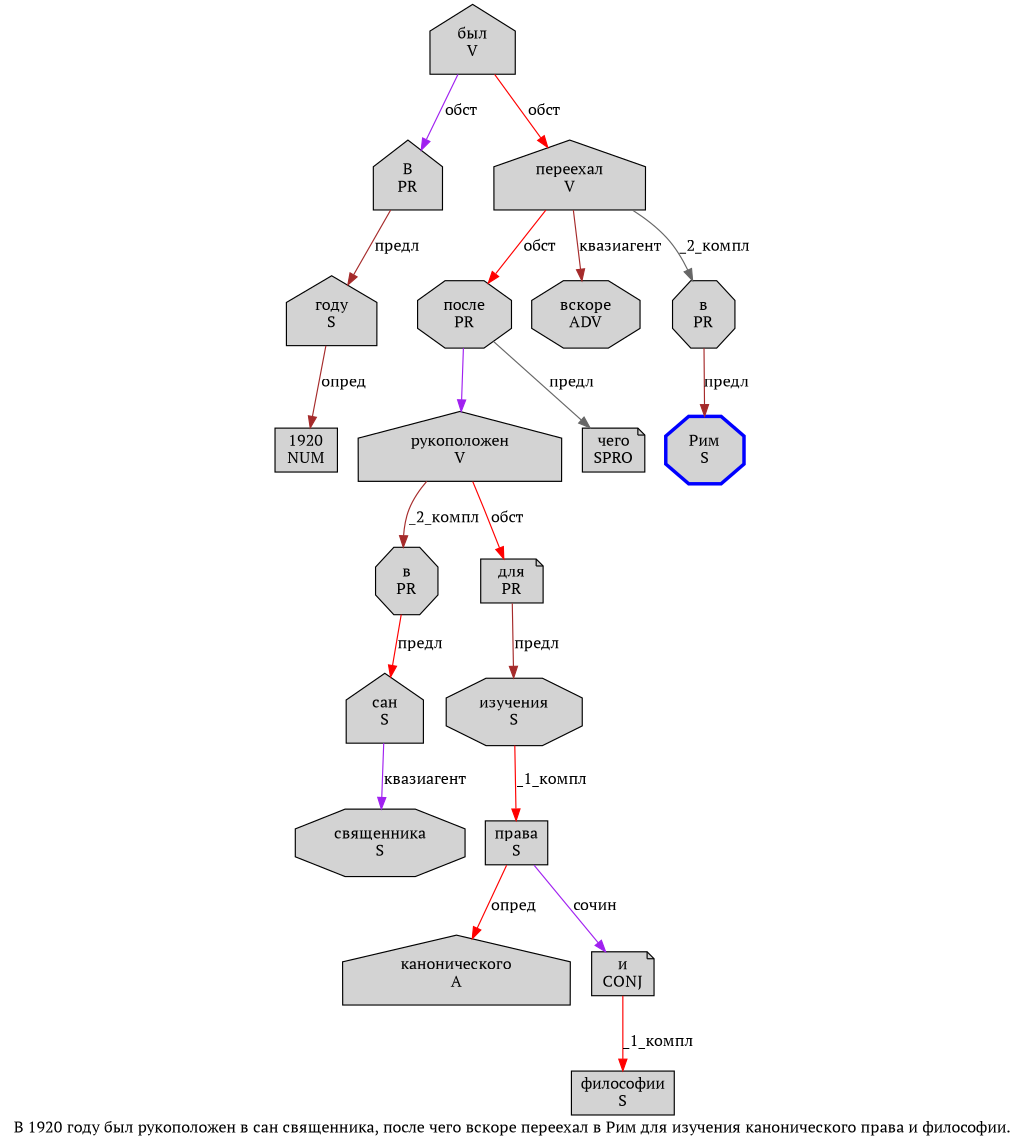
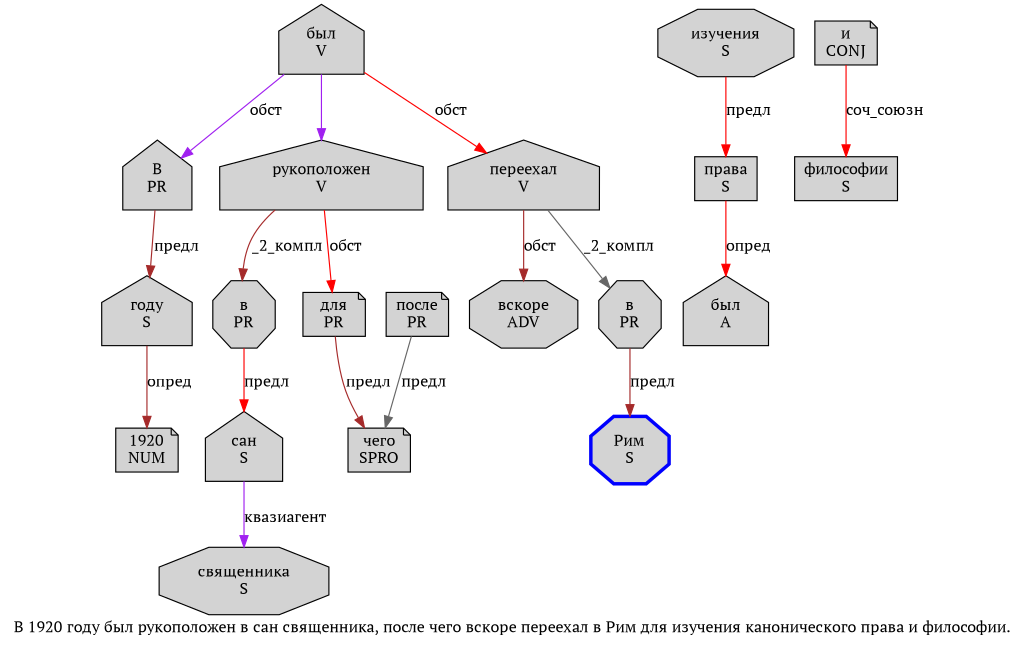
edge "переехал V" -> "после PR": removed, label "обст"
edge "переехал V" -> "вскоре ADV": label "квазиагент" -> "обст"
node "после PR": shape octagon -> note
edge "после PR" -> "рукоположен V": now "был V" -> "рукоположен V"
node "1920 NUM": shape box -> note
edge "для PR" -> "изучения S": now "для PR" -> "чего SPRO"
edge "изучения S" -> "права S": label "_1_компл" -> "предл"
edge "права S" -> "и CONJ": removed, label "сочин"
node "канонического A": label "канонического A" -> "был A"
edge "и CONJ" -> "философии S": label "_1_компл" -> "соч_союзн"
